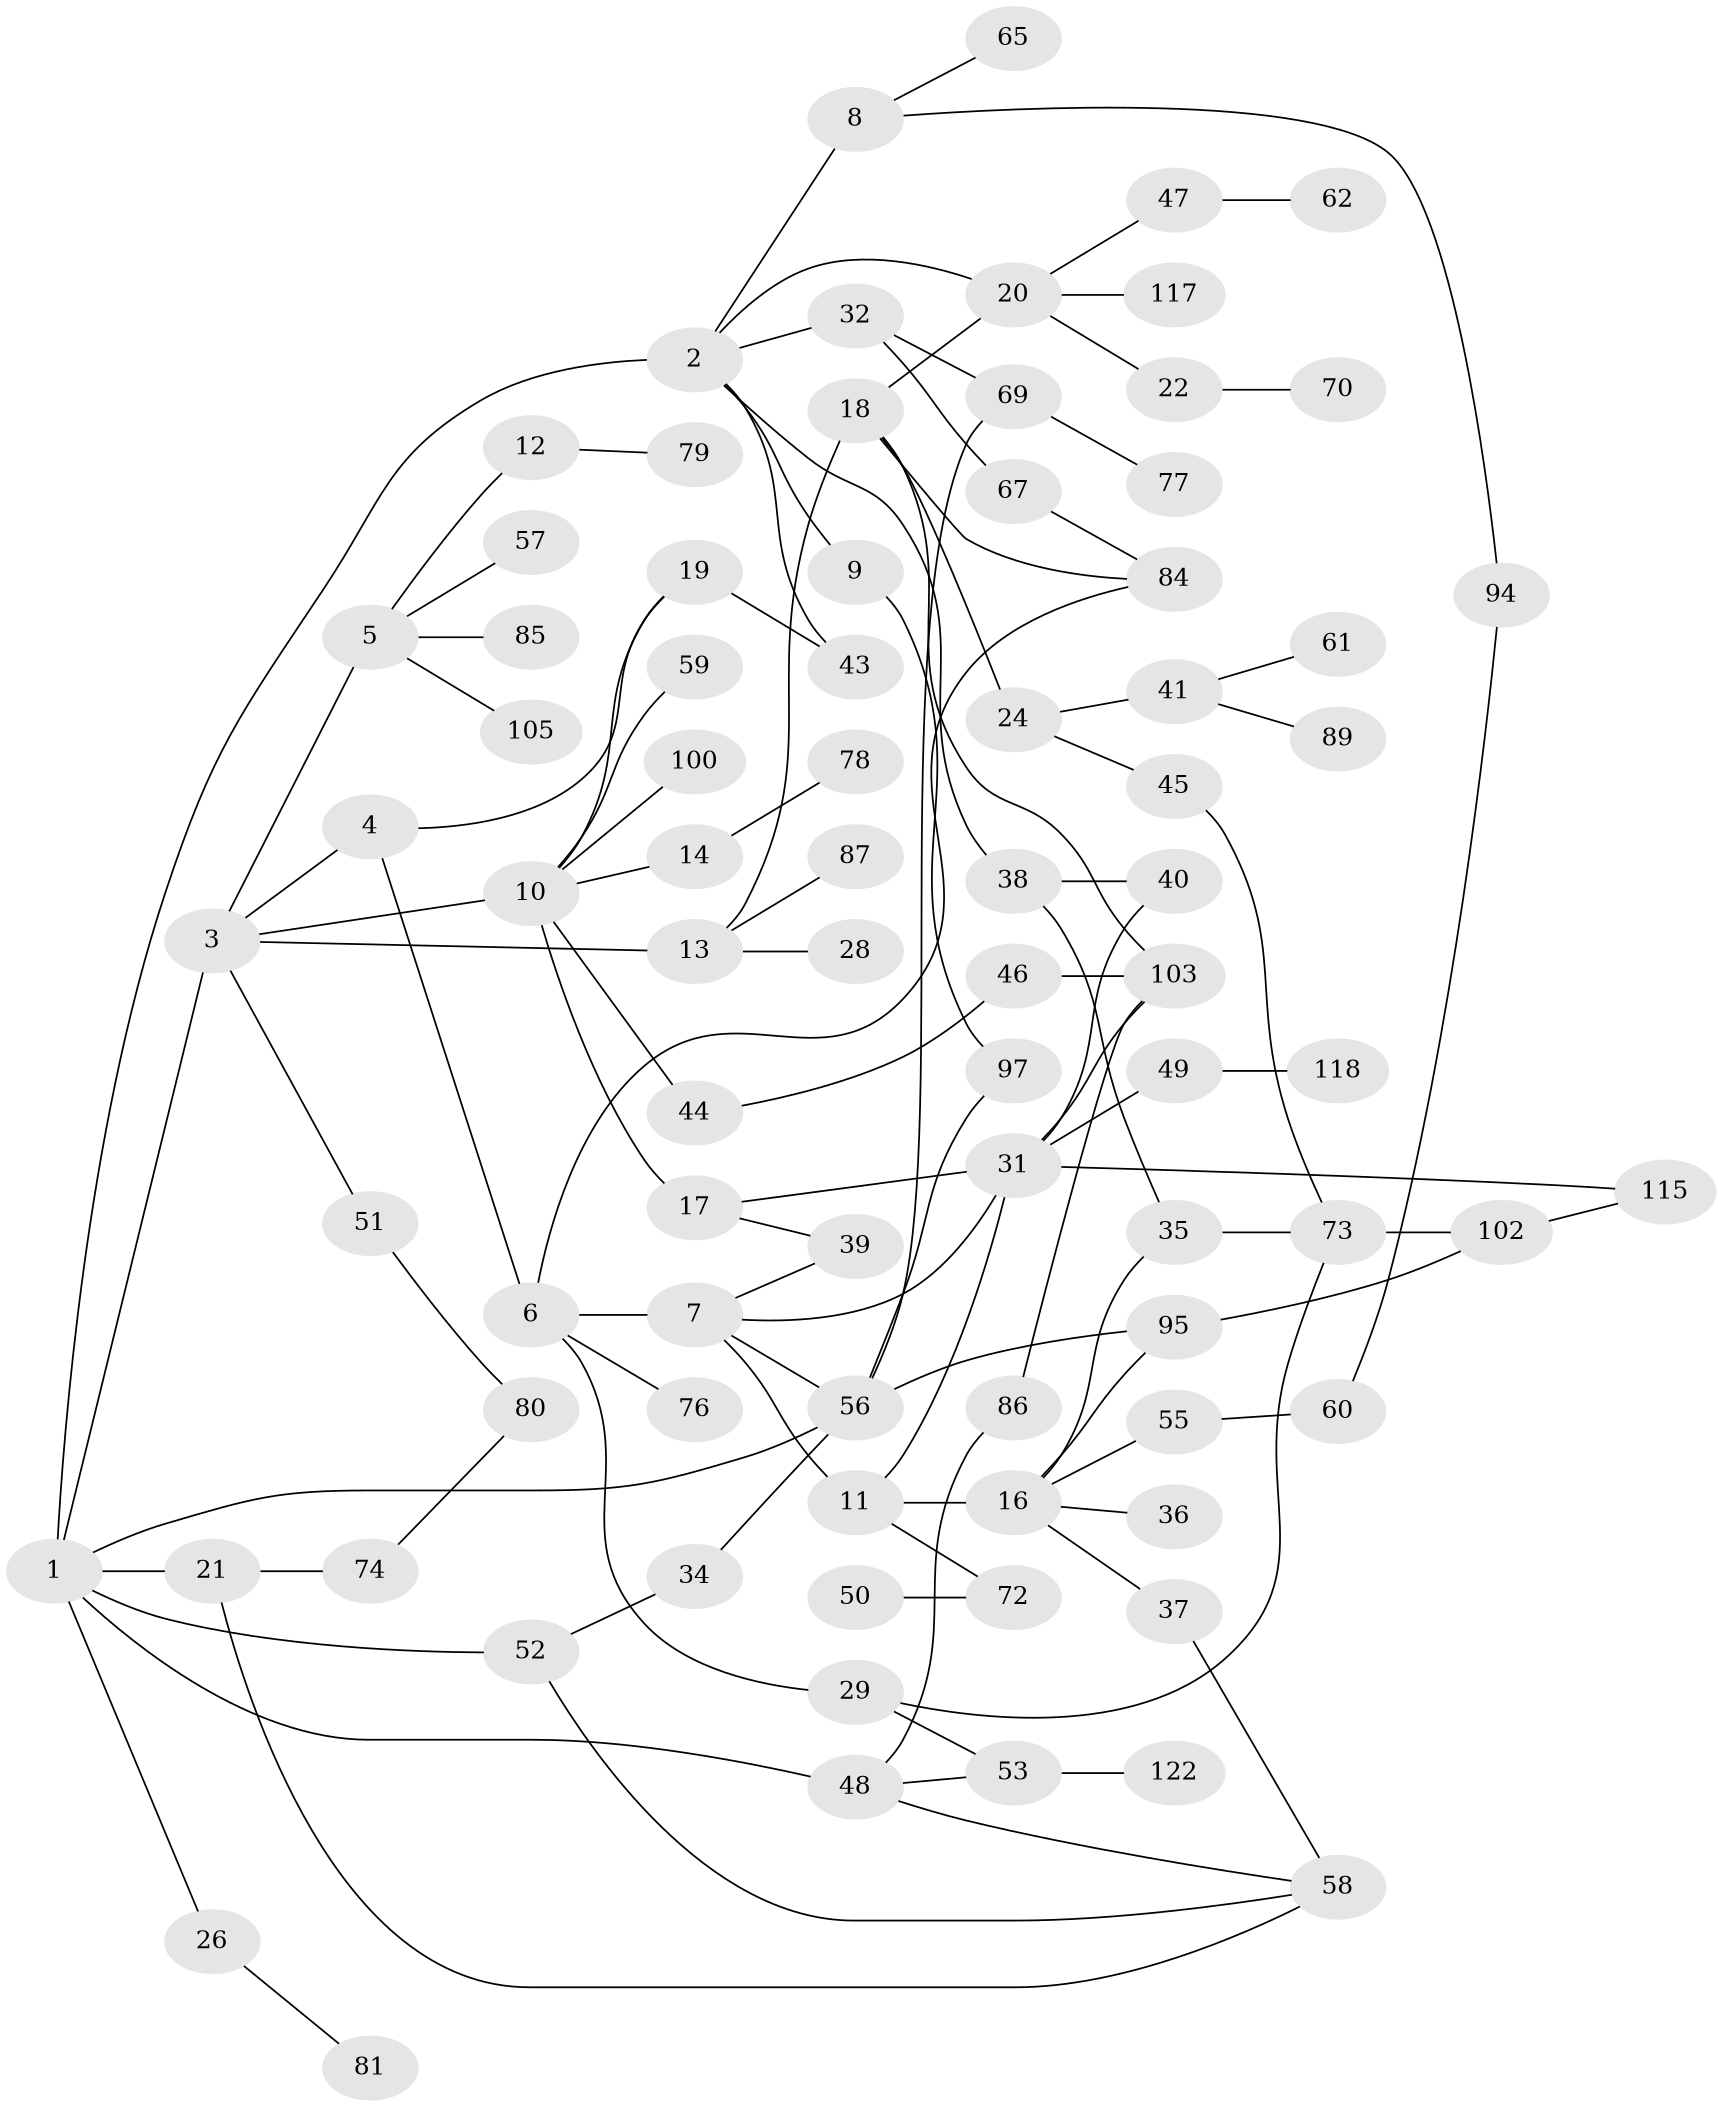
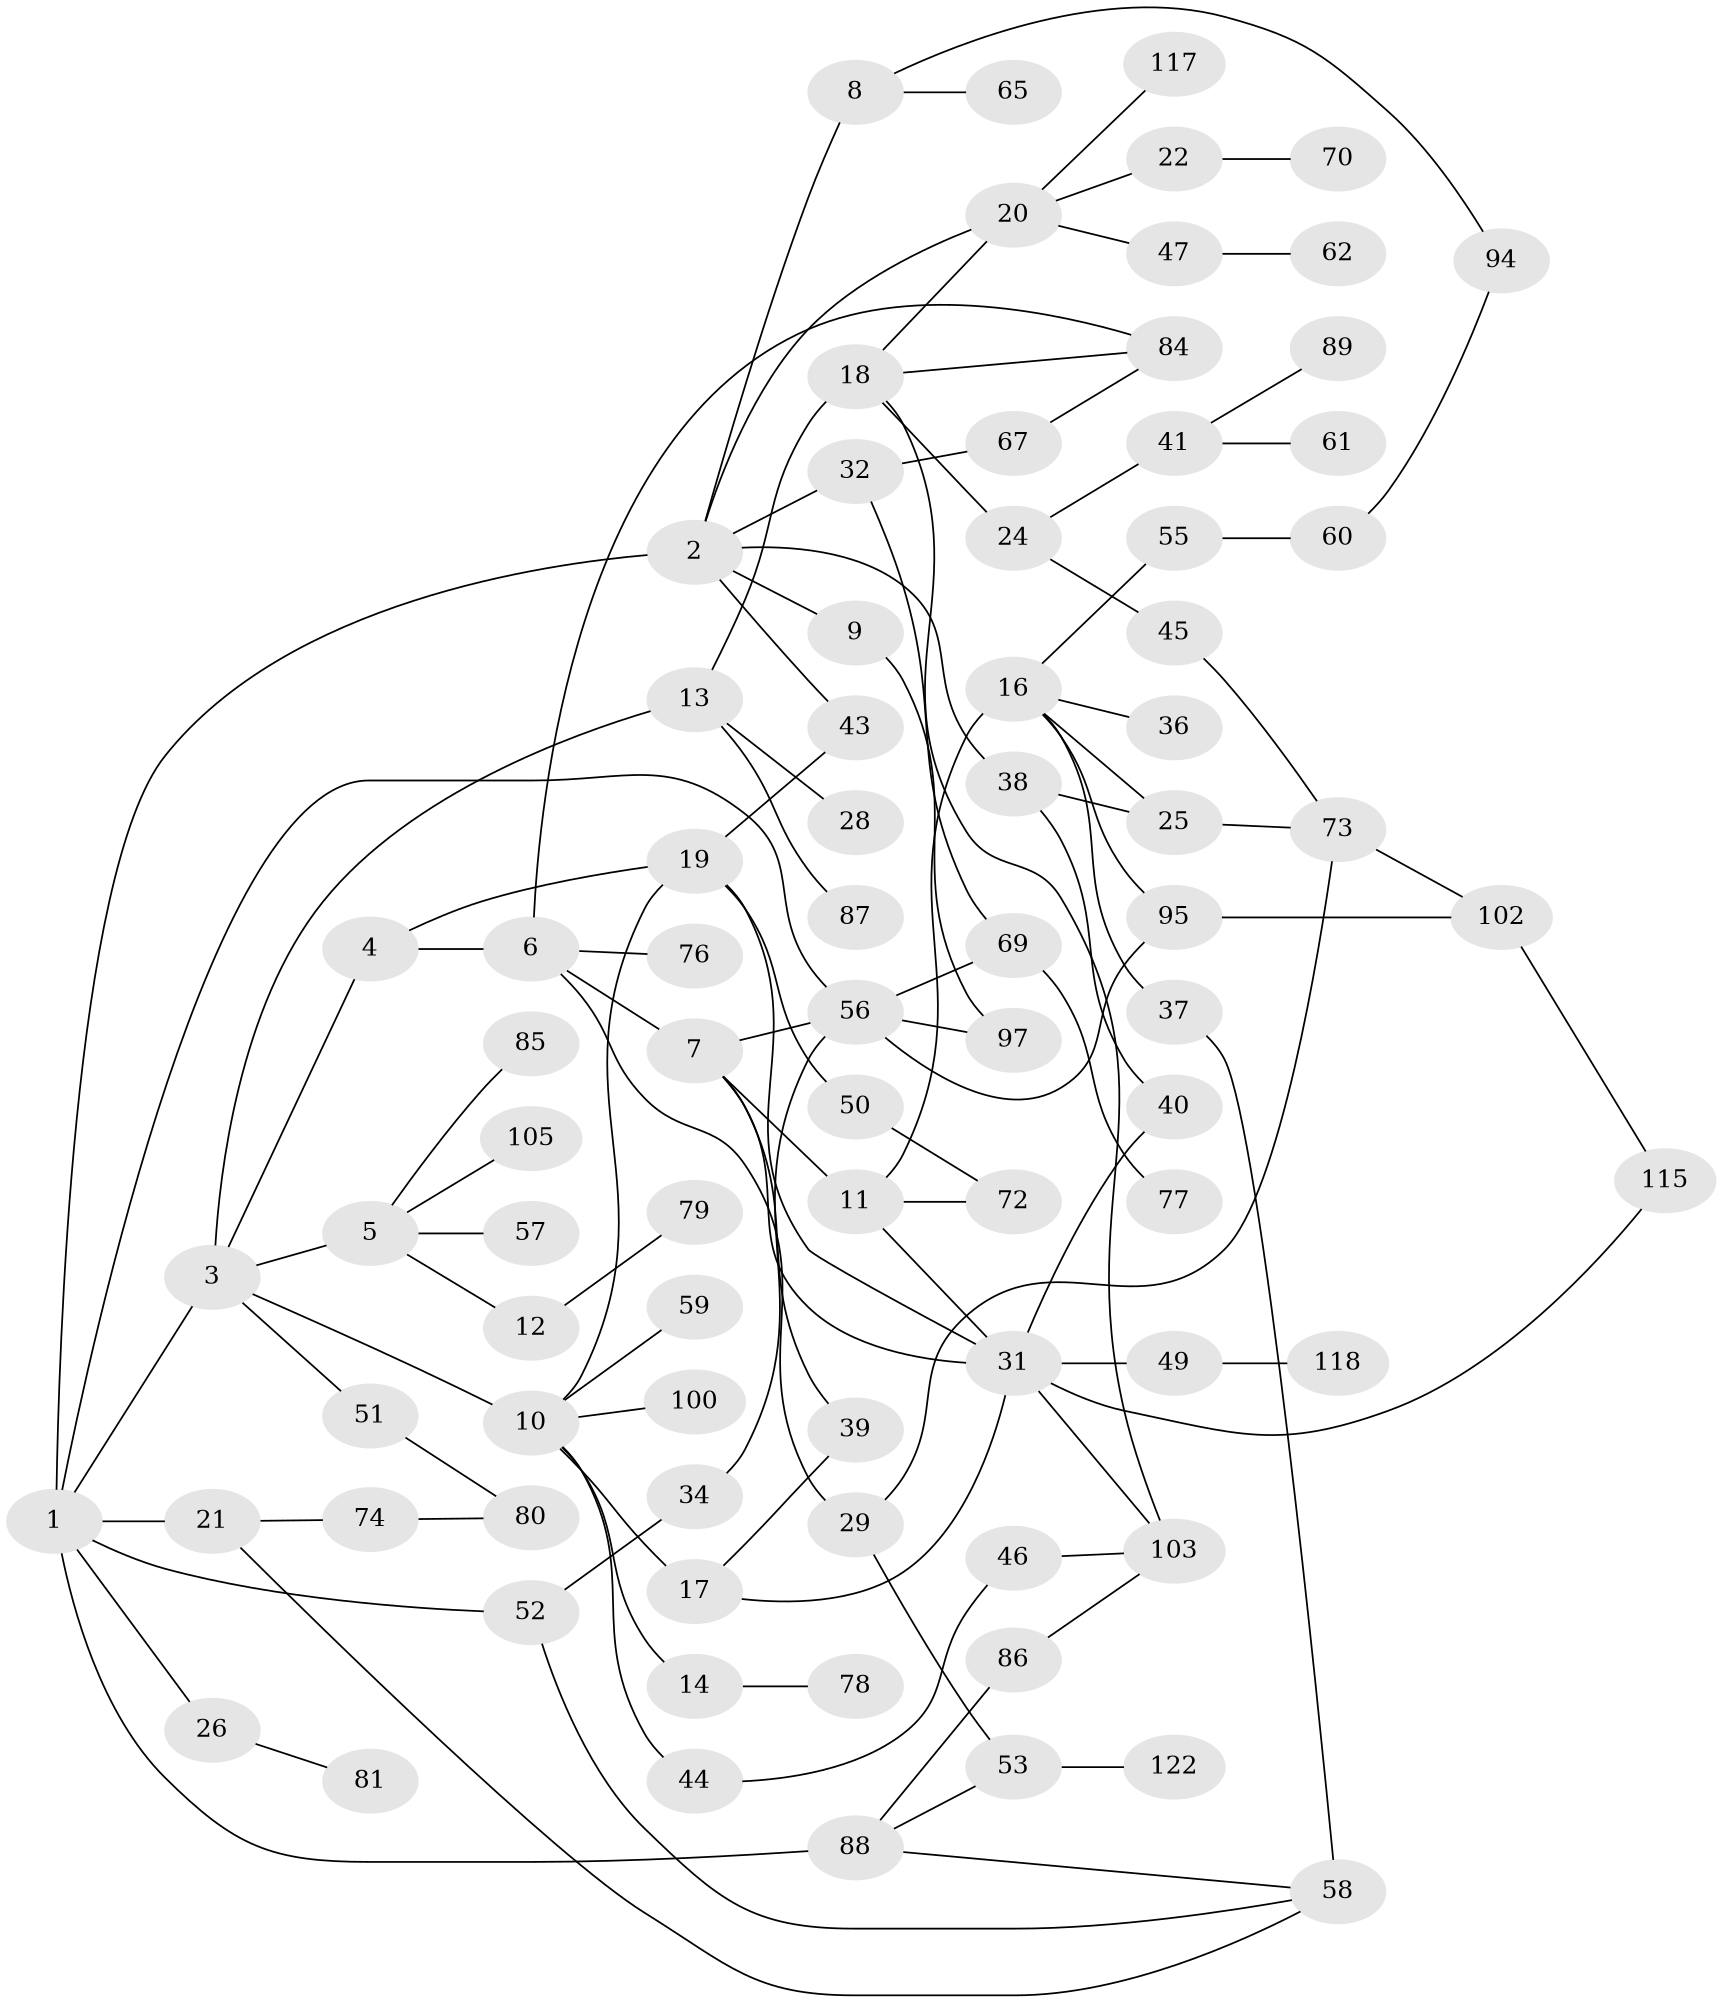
edge "19" -- "50": added
edge "19" -- "31": added
node "35": label "35" -> "25"
node "48": label "48" -> "88"
